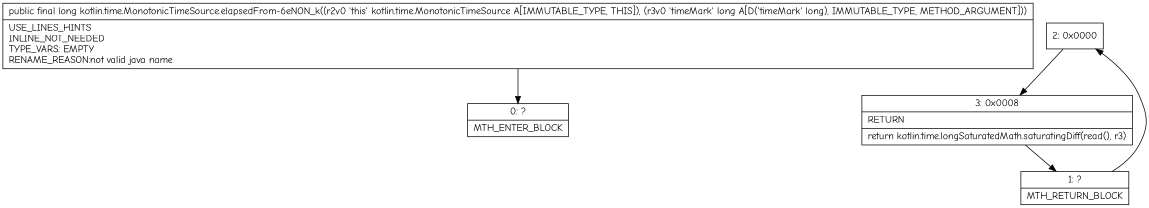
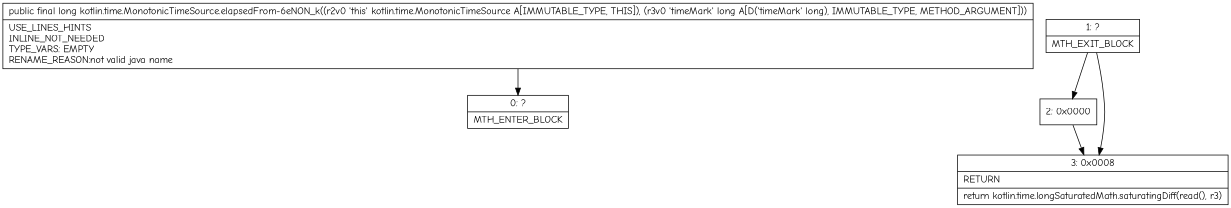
edge "3: 0x0008" -> "1: ?": reversed
node "1: ?": text "MTH_RETURN_BLOCK" -> "MTH_EXIT_BLOCK"
